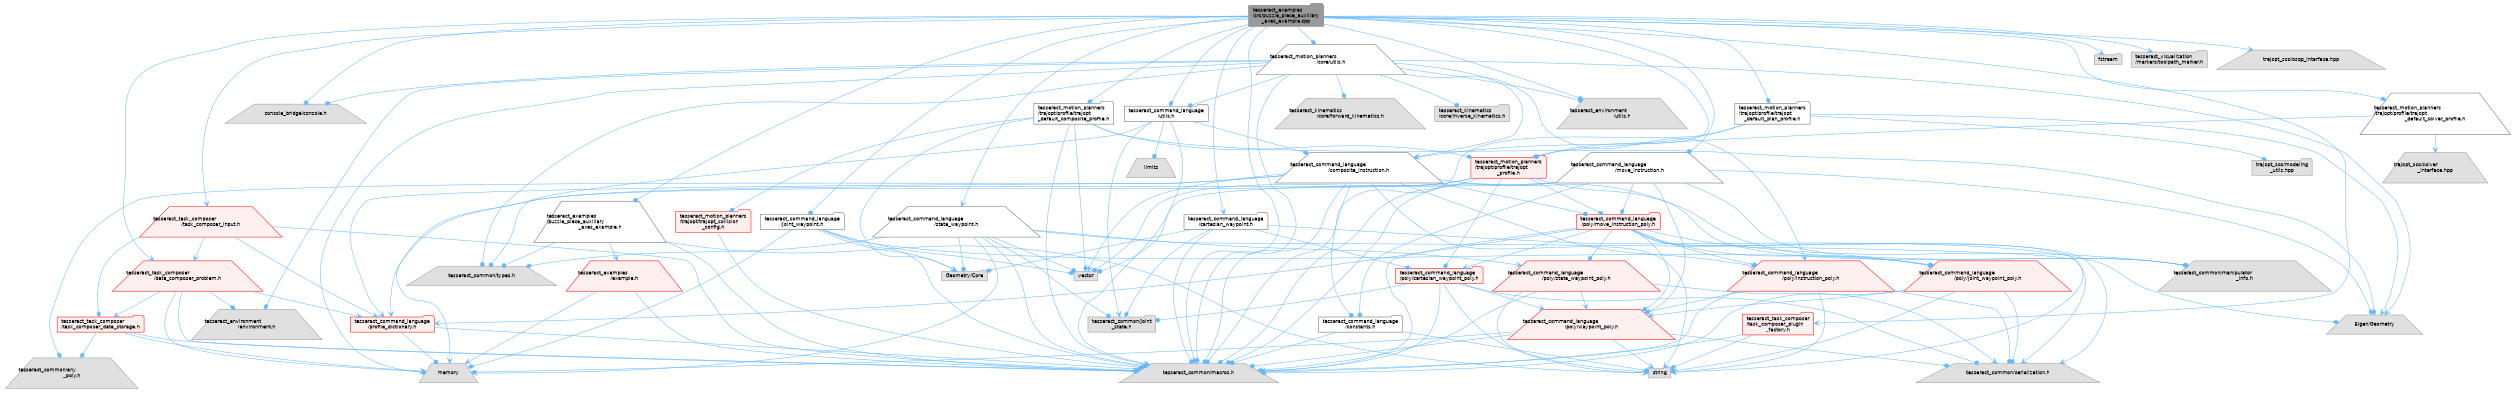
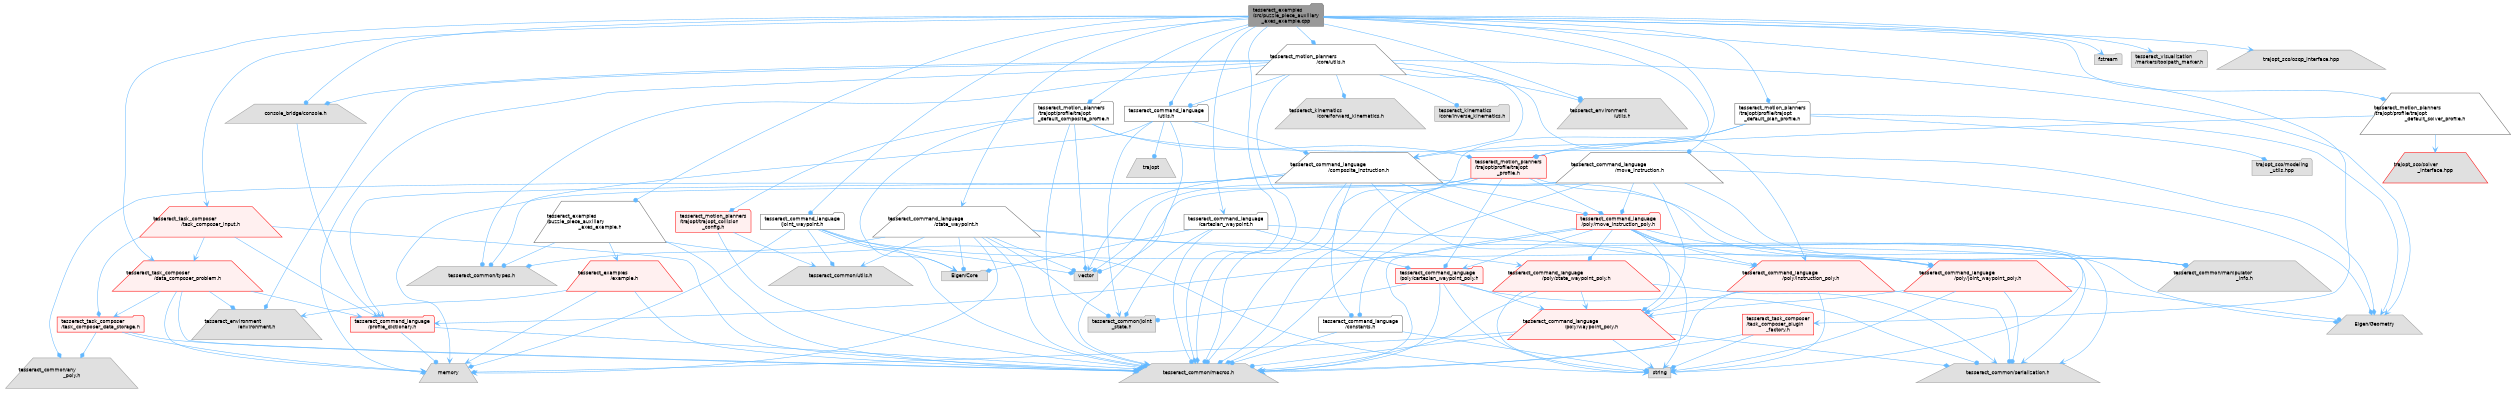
node "limits": label "limits" -> "trajopt"
node "trajopt_sco/solver _interface.hpp": color grey60 -> red
edge "tesseract_command_language /move_instruction.h" -> "tesseract_command_language /profile_dictionary.h": now "console_bridge/console.h" -> "tesseract_command_language /profile_dictionary.h"
node "tesseract_common/utils.h": added
node "Geometry/Core": label "Geometry/Core" -> "Eigen/Core"
edge "tesseract_examples /example.h" -> "tesseract_environment /environment.h": added
edge "tesseract_command_language /poly/joint_waypoint_poly.h" -> "tesseract_common/macros.h": now "tesseract_command_language /poly/joint_waypoint_poly.h" -> "Eigen/Geometry"
